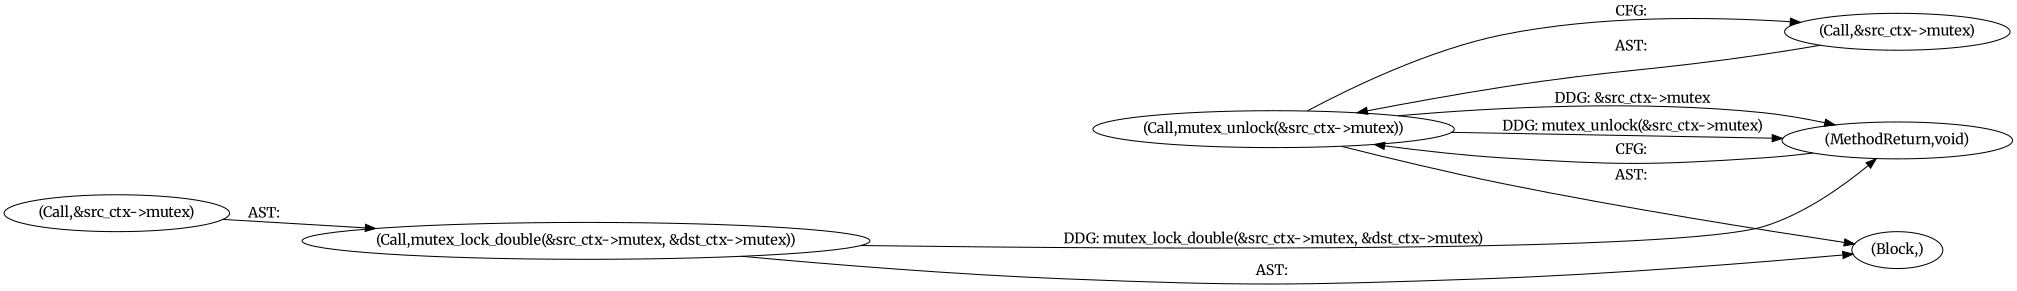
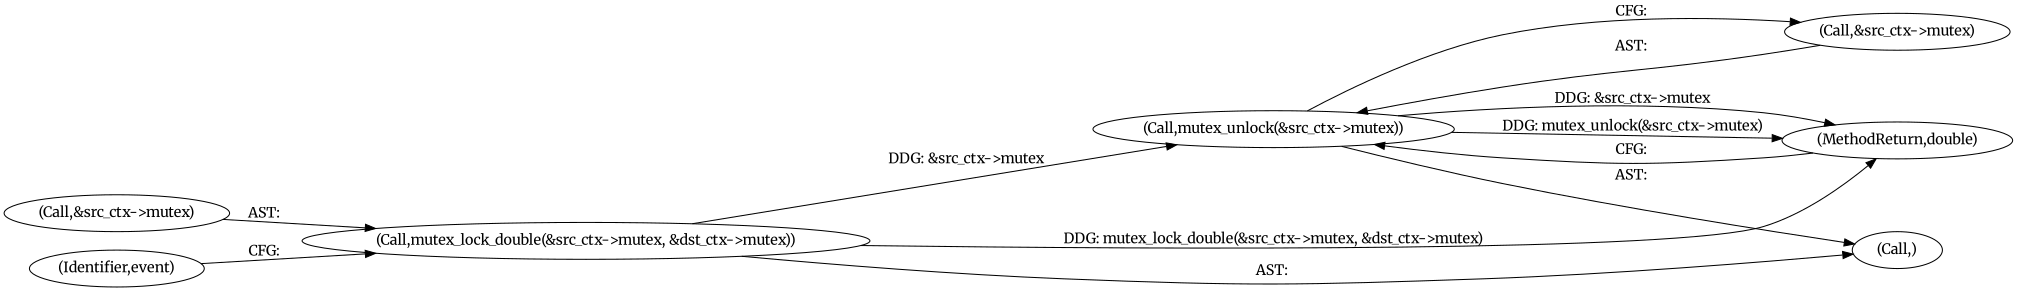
node "(MethodReturn,void)": label "(MethodReturn,void)" -> "(MethodReturn,double)"
edge "(Call,mutex_lock_double(&src_ctx->mutex, &dst_ctx->mutex))" -> "(Call,mutex_unlock(&src_ctx->mutex))": added, label "DDG: &src_ctx->mutex"
node "(Block,)": label "(Block,)" -> "(Call,)"
node "(Identifier,event)": added
